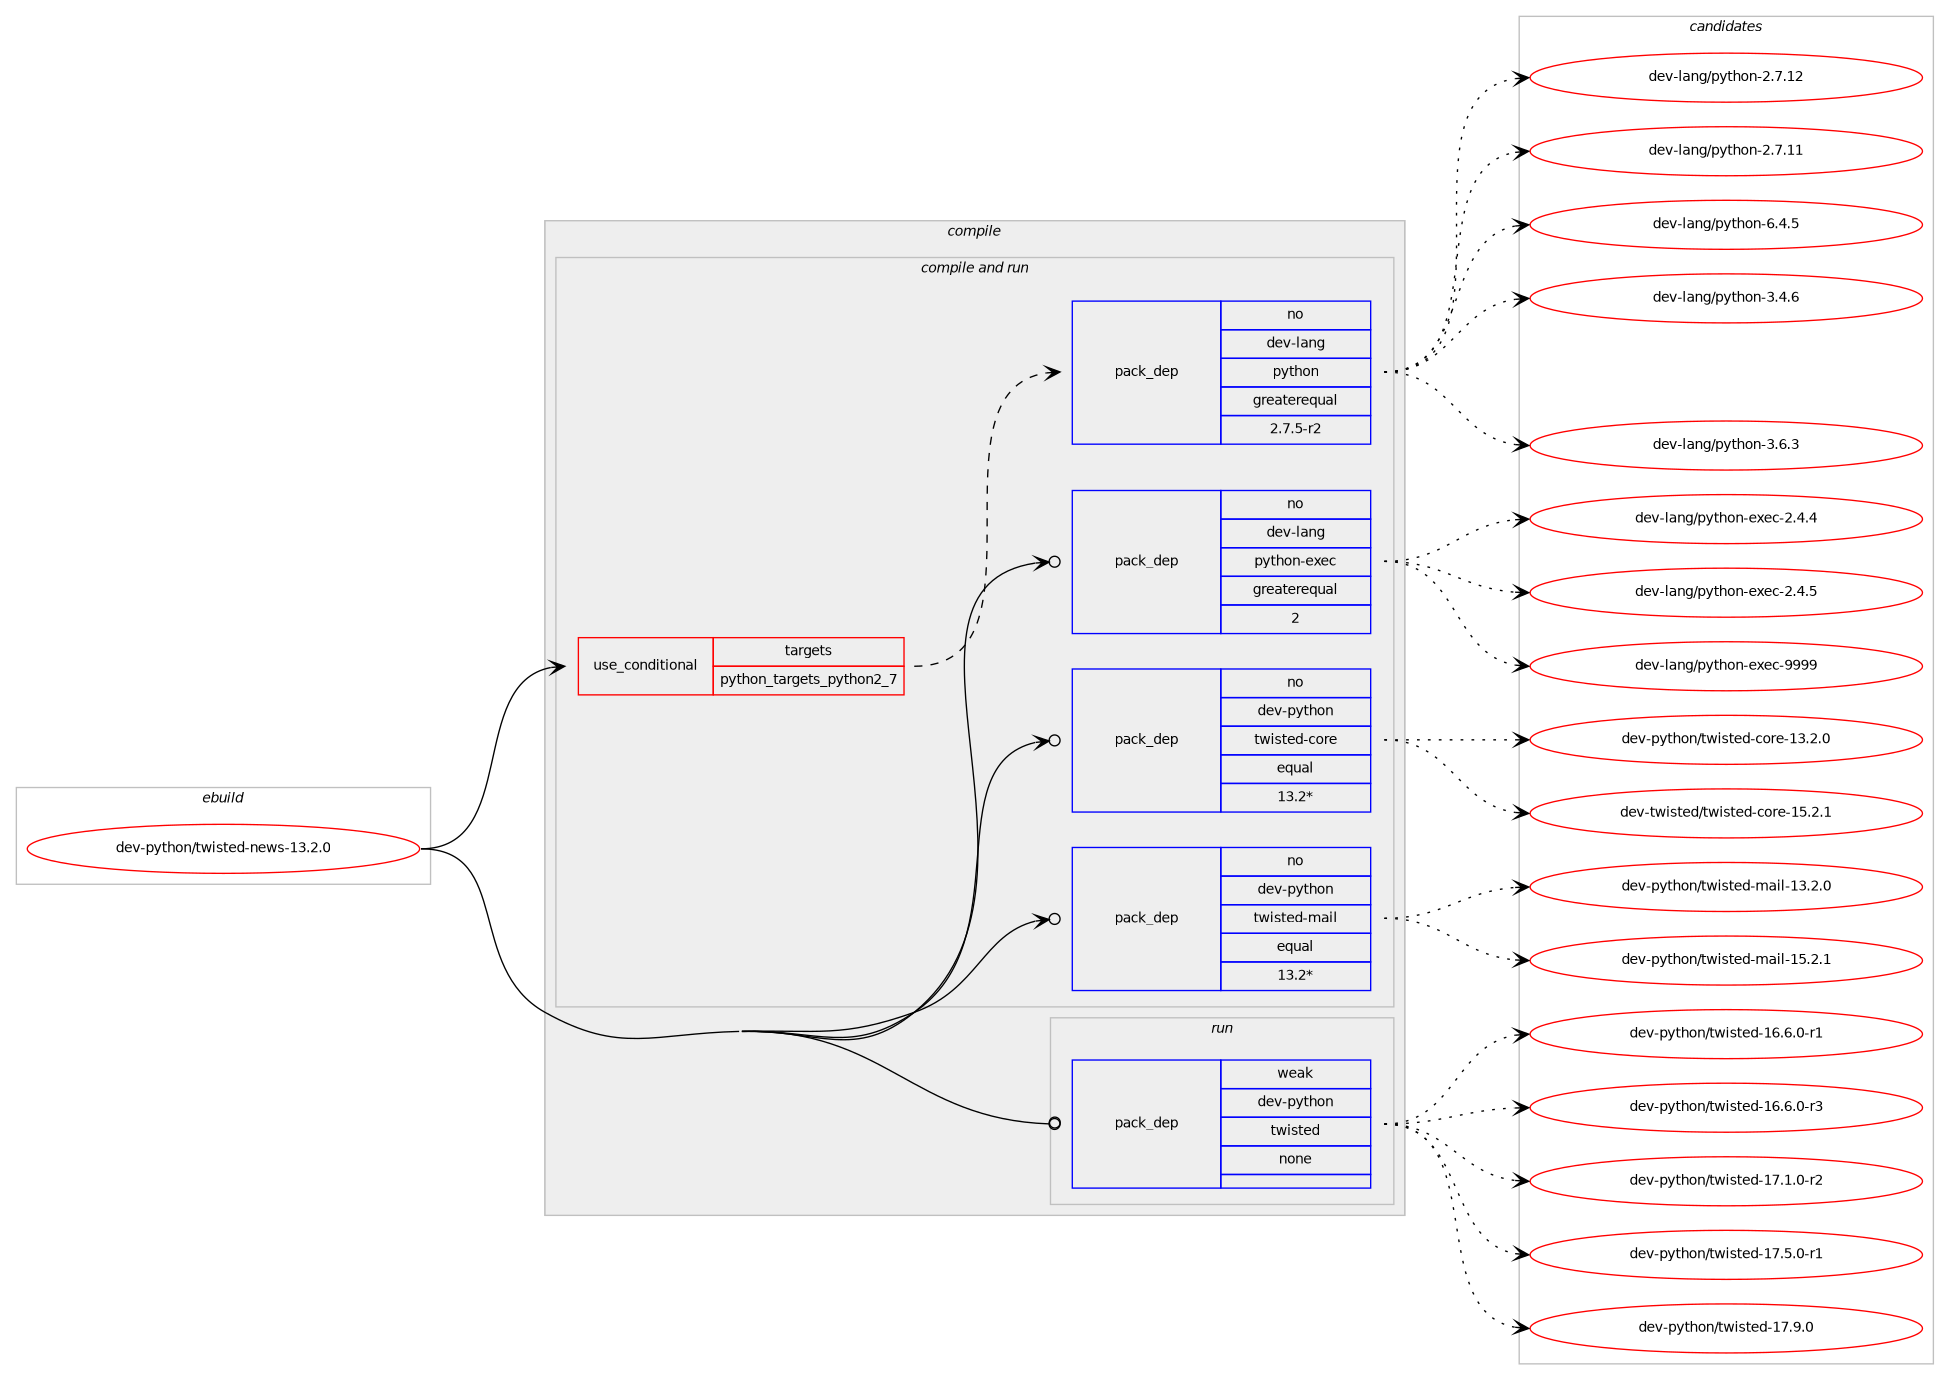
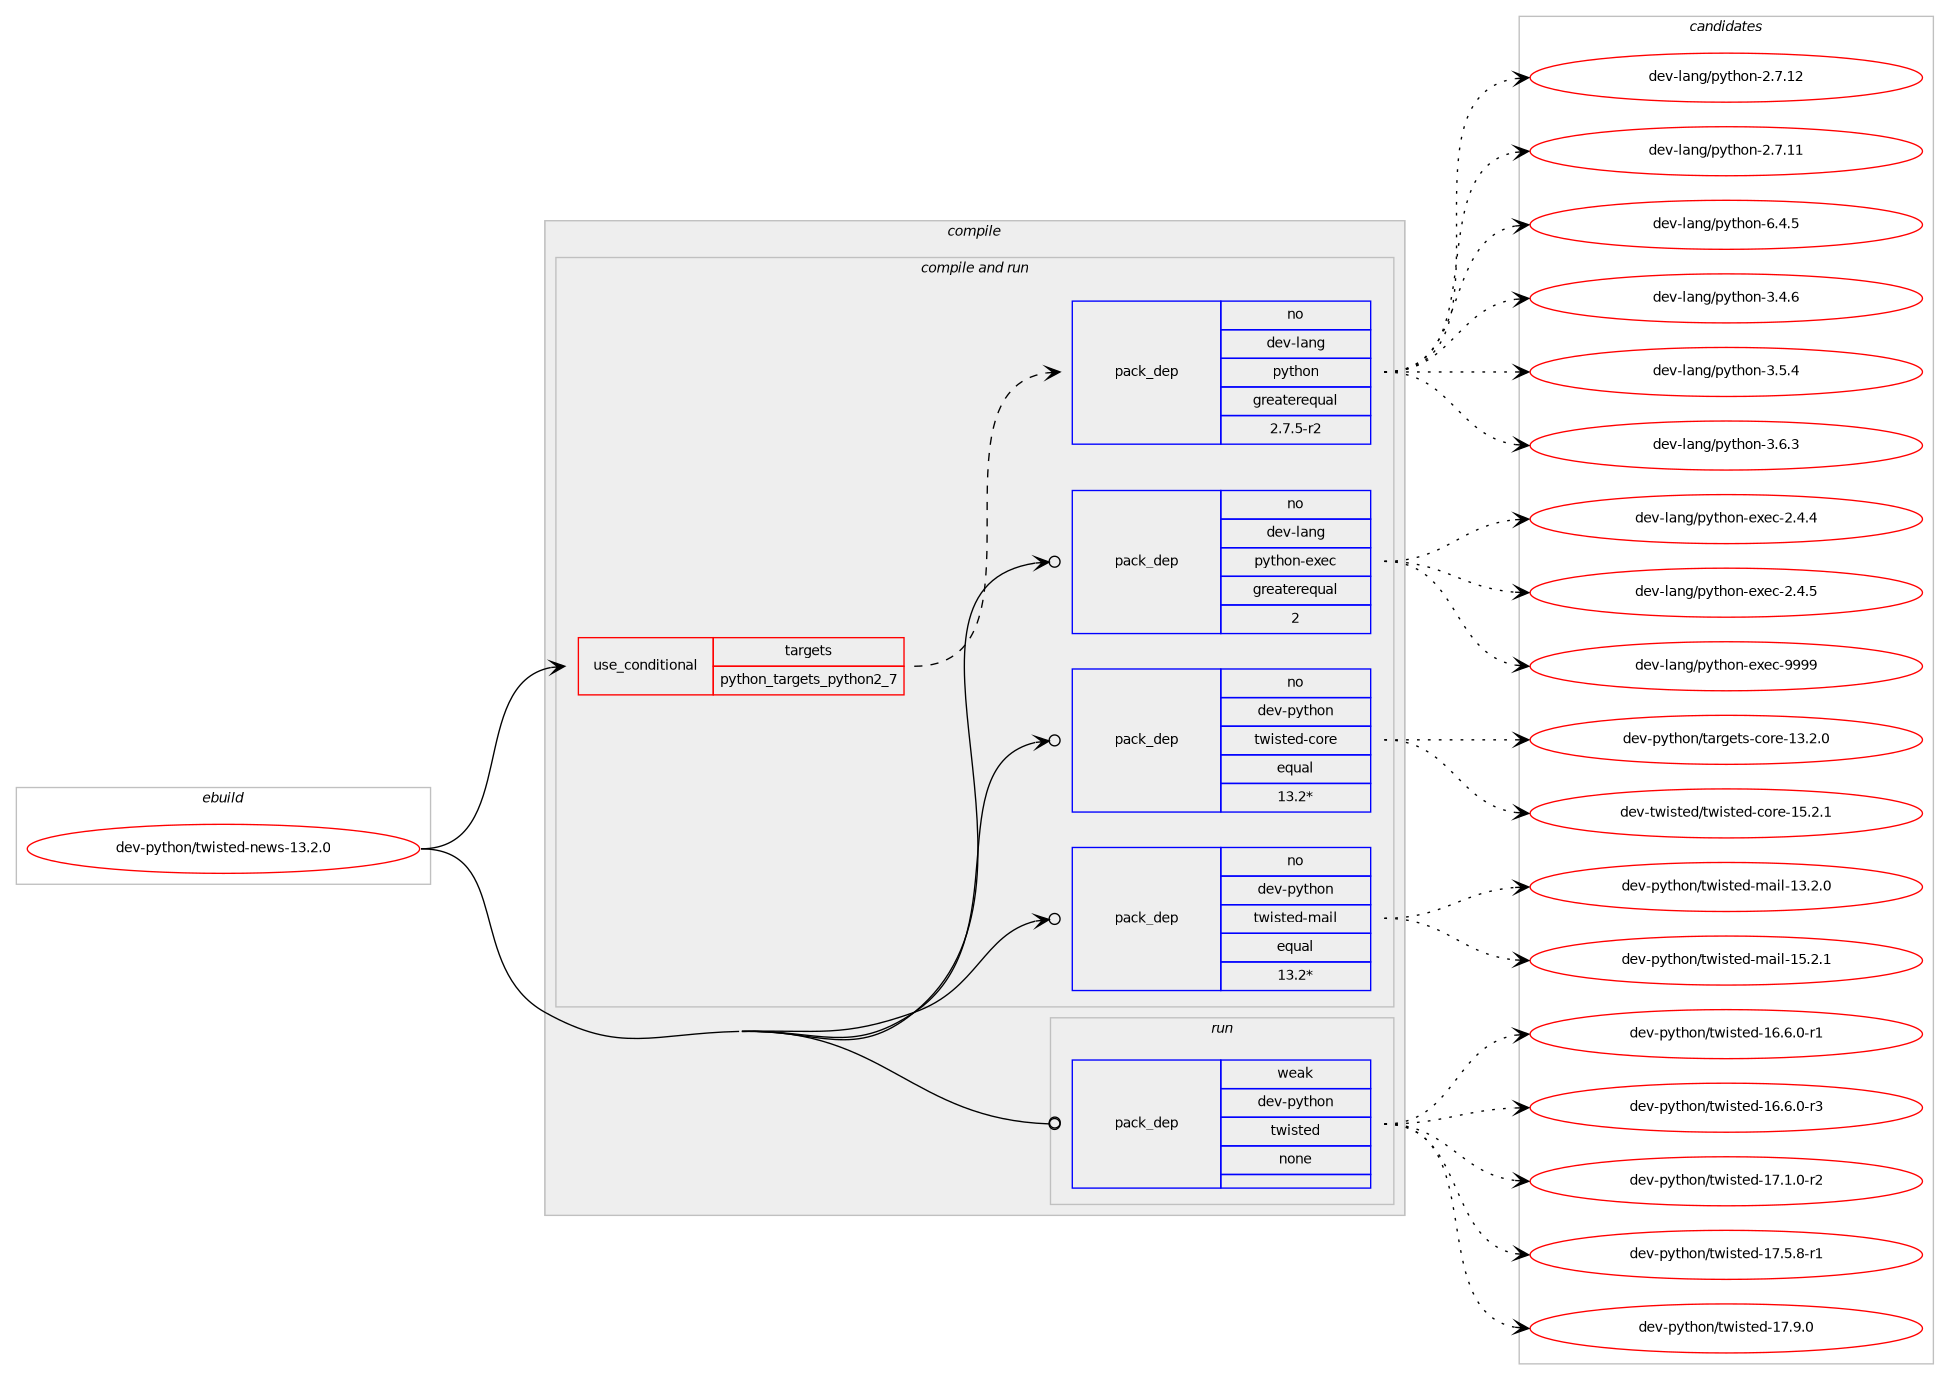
node "dev-lang/python-3.5.4": added
node "dev-python/twisted-core-13.2.0": label "dev-python/twisted-core-13.2.0" -> "dev-python/targets-core-13.2.0"
node "dev-python/twisted-17.5.0-r1": label "dev-python/twisted-17.5.0-r1" -> "dev-python/twisted-17.5.8-r1"
